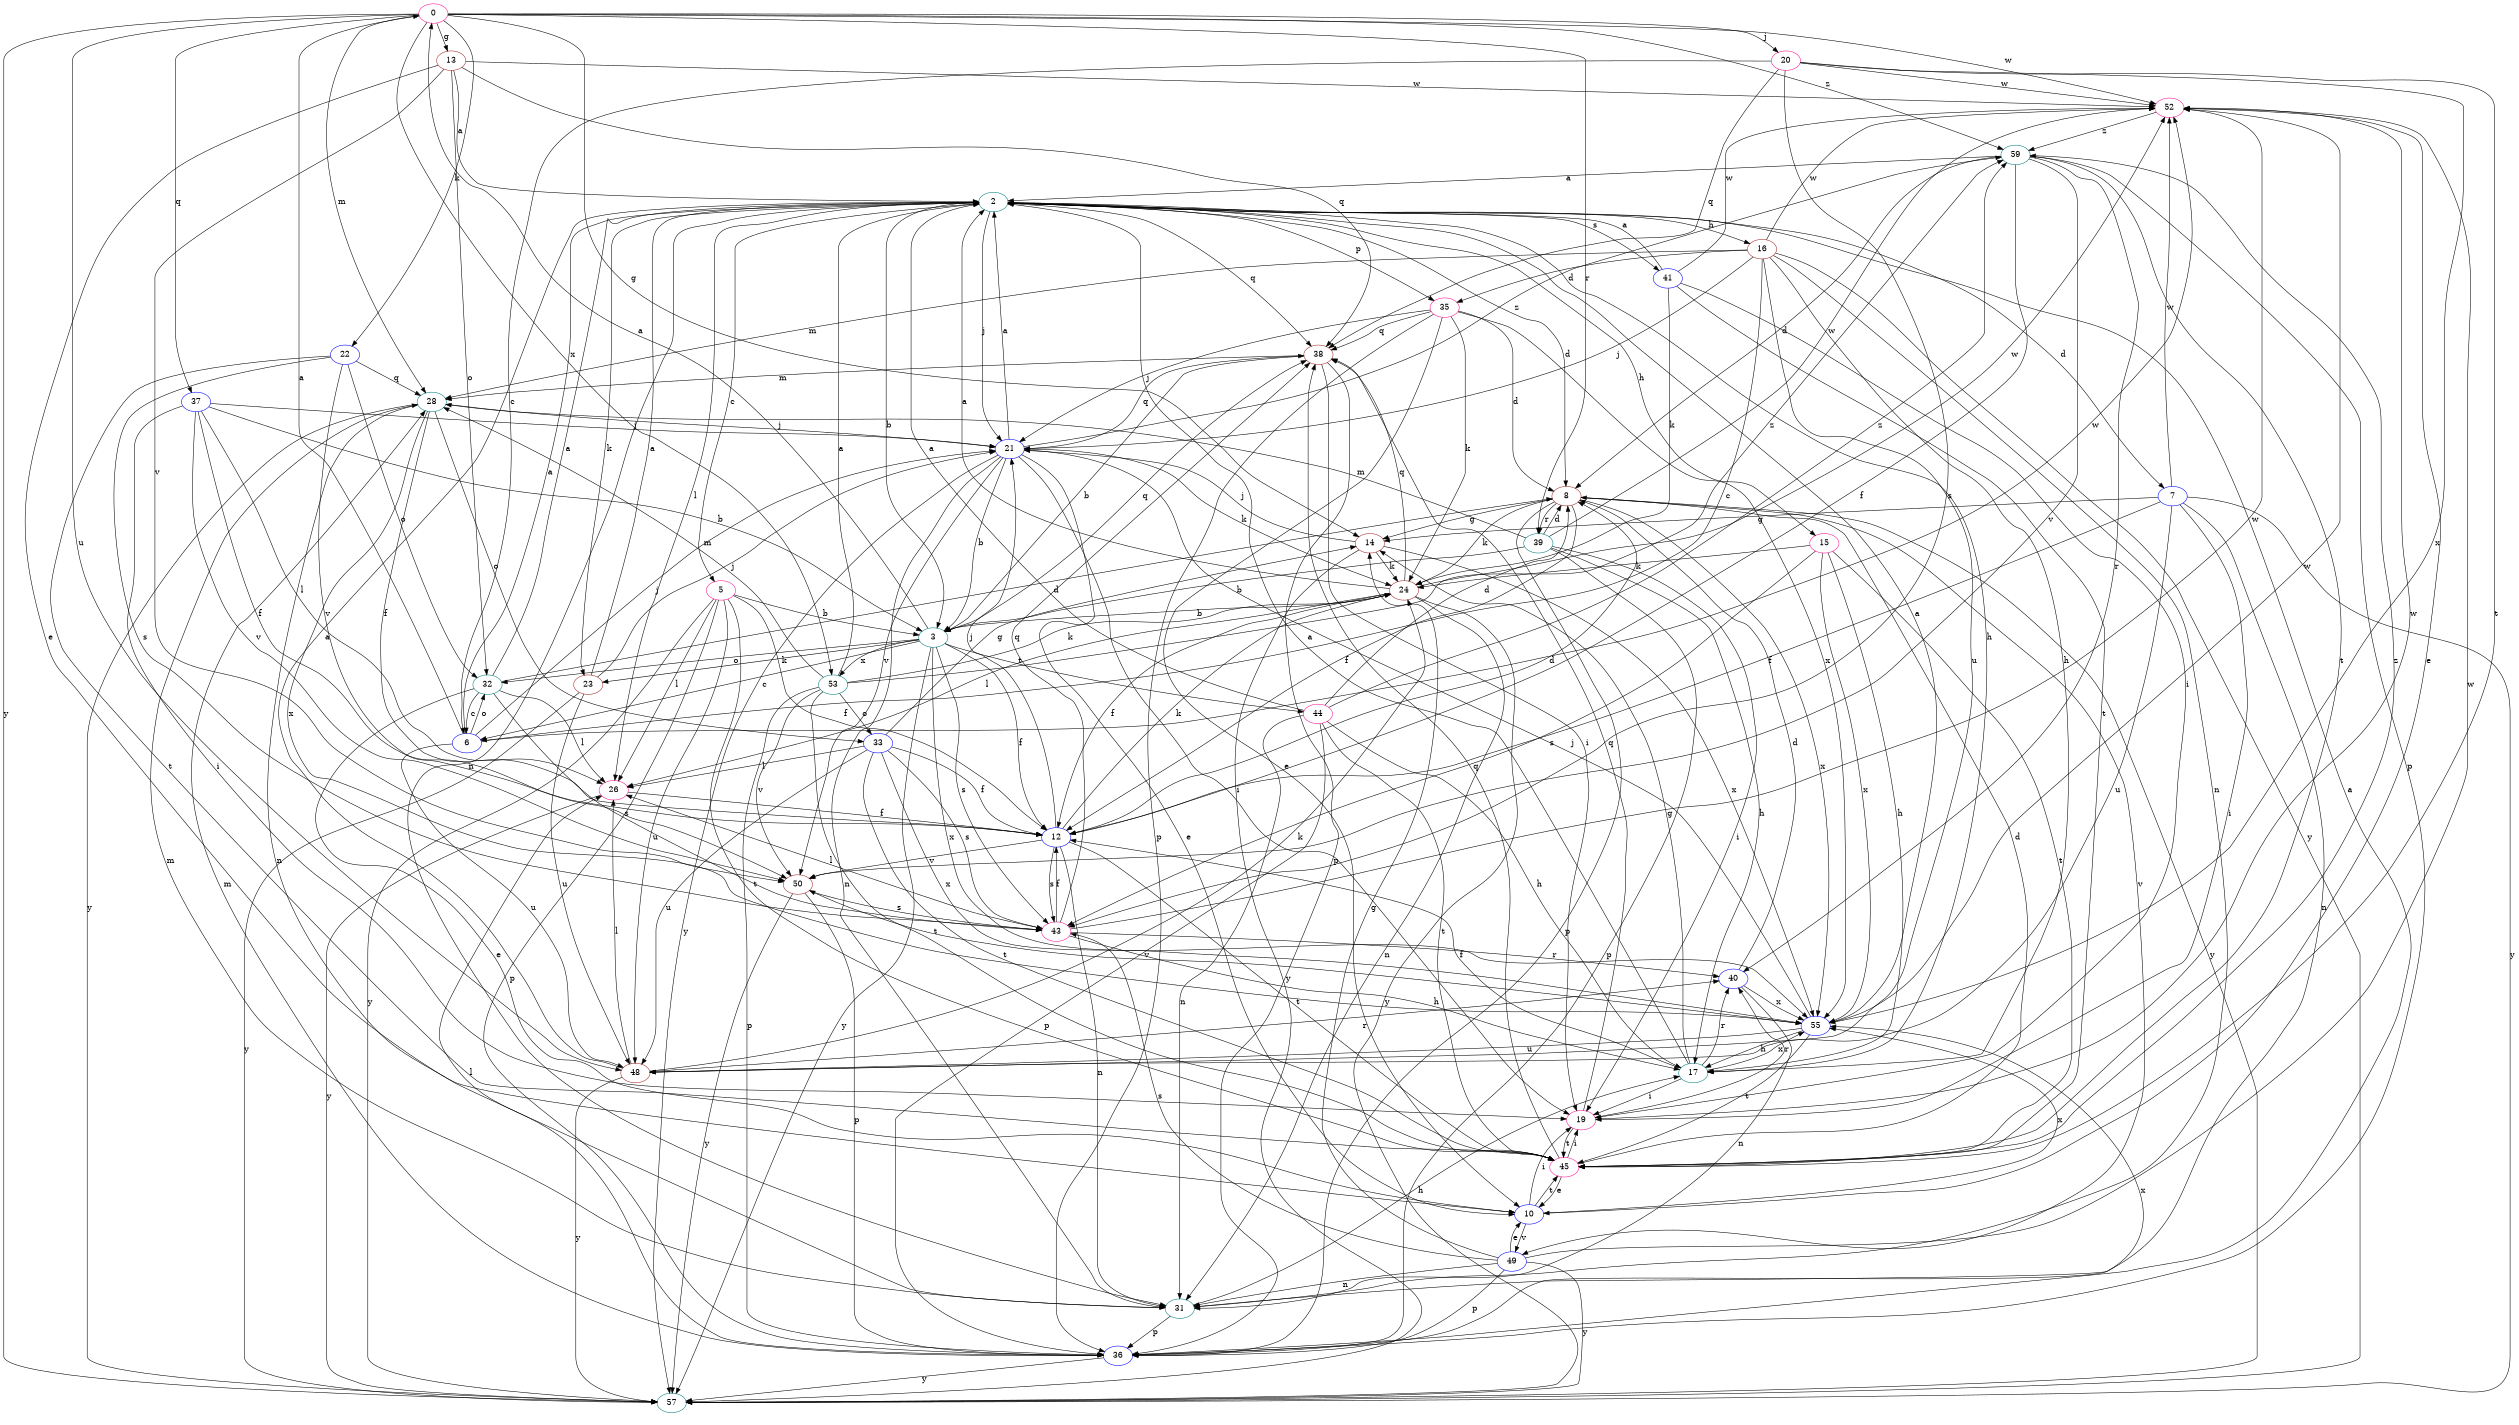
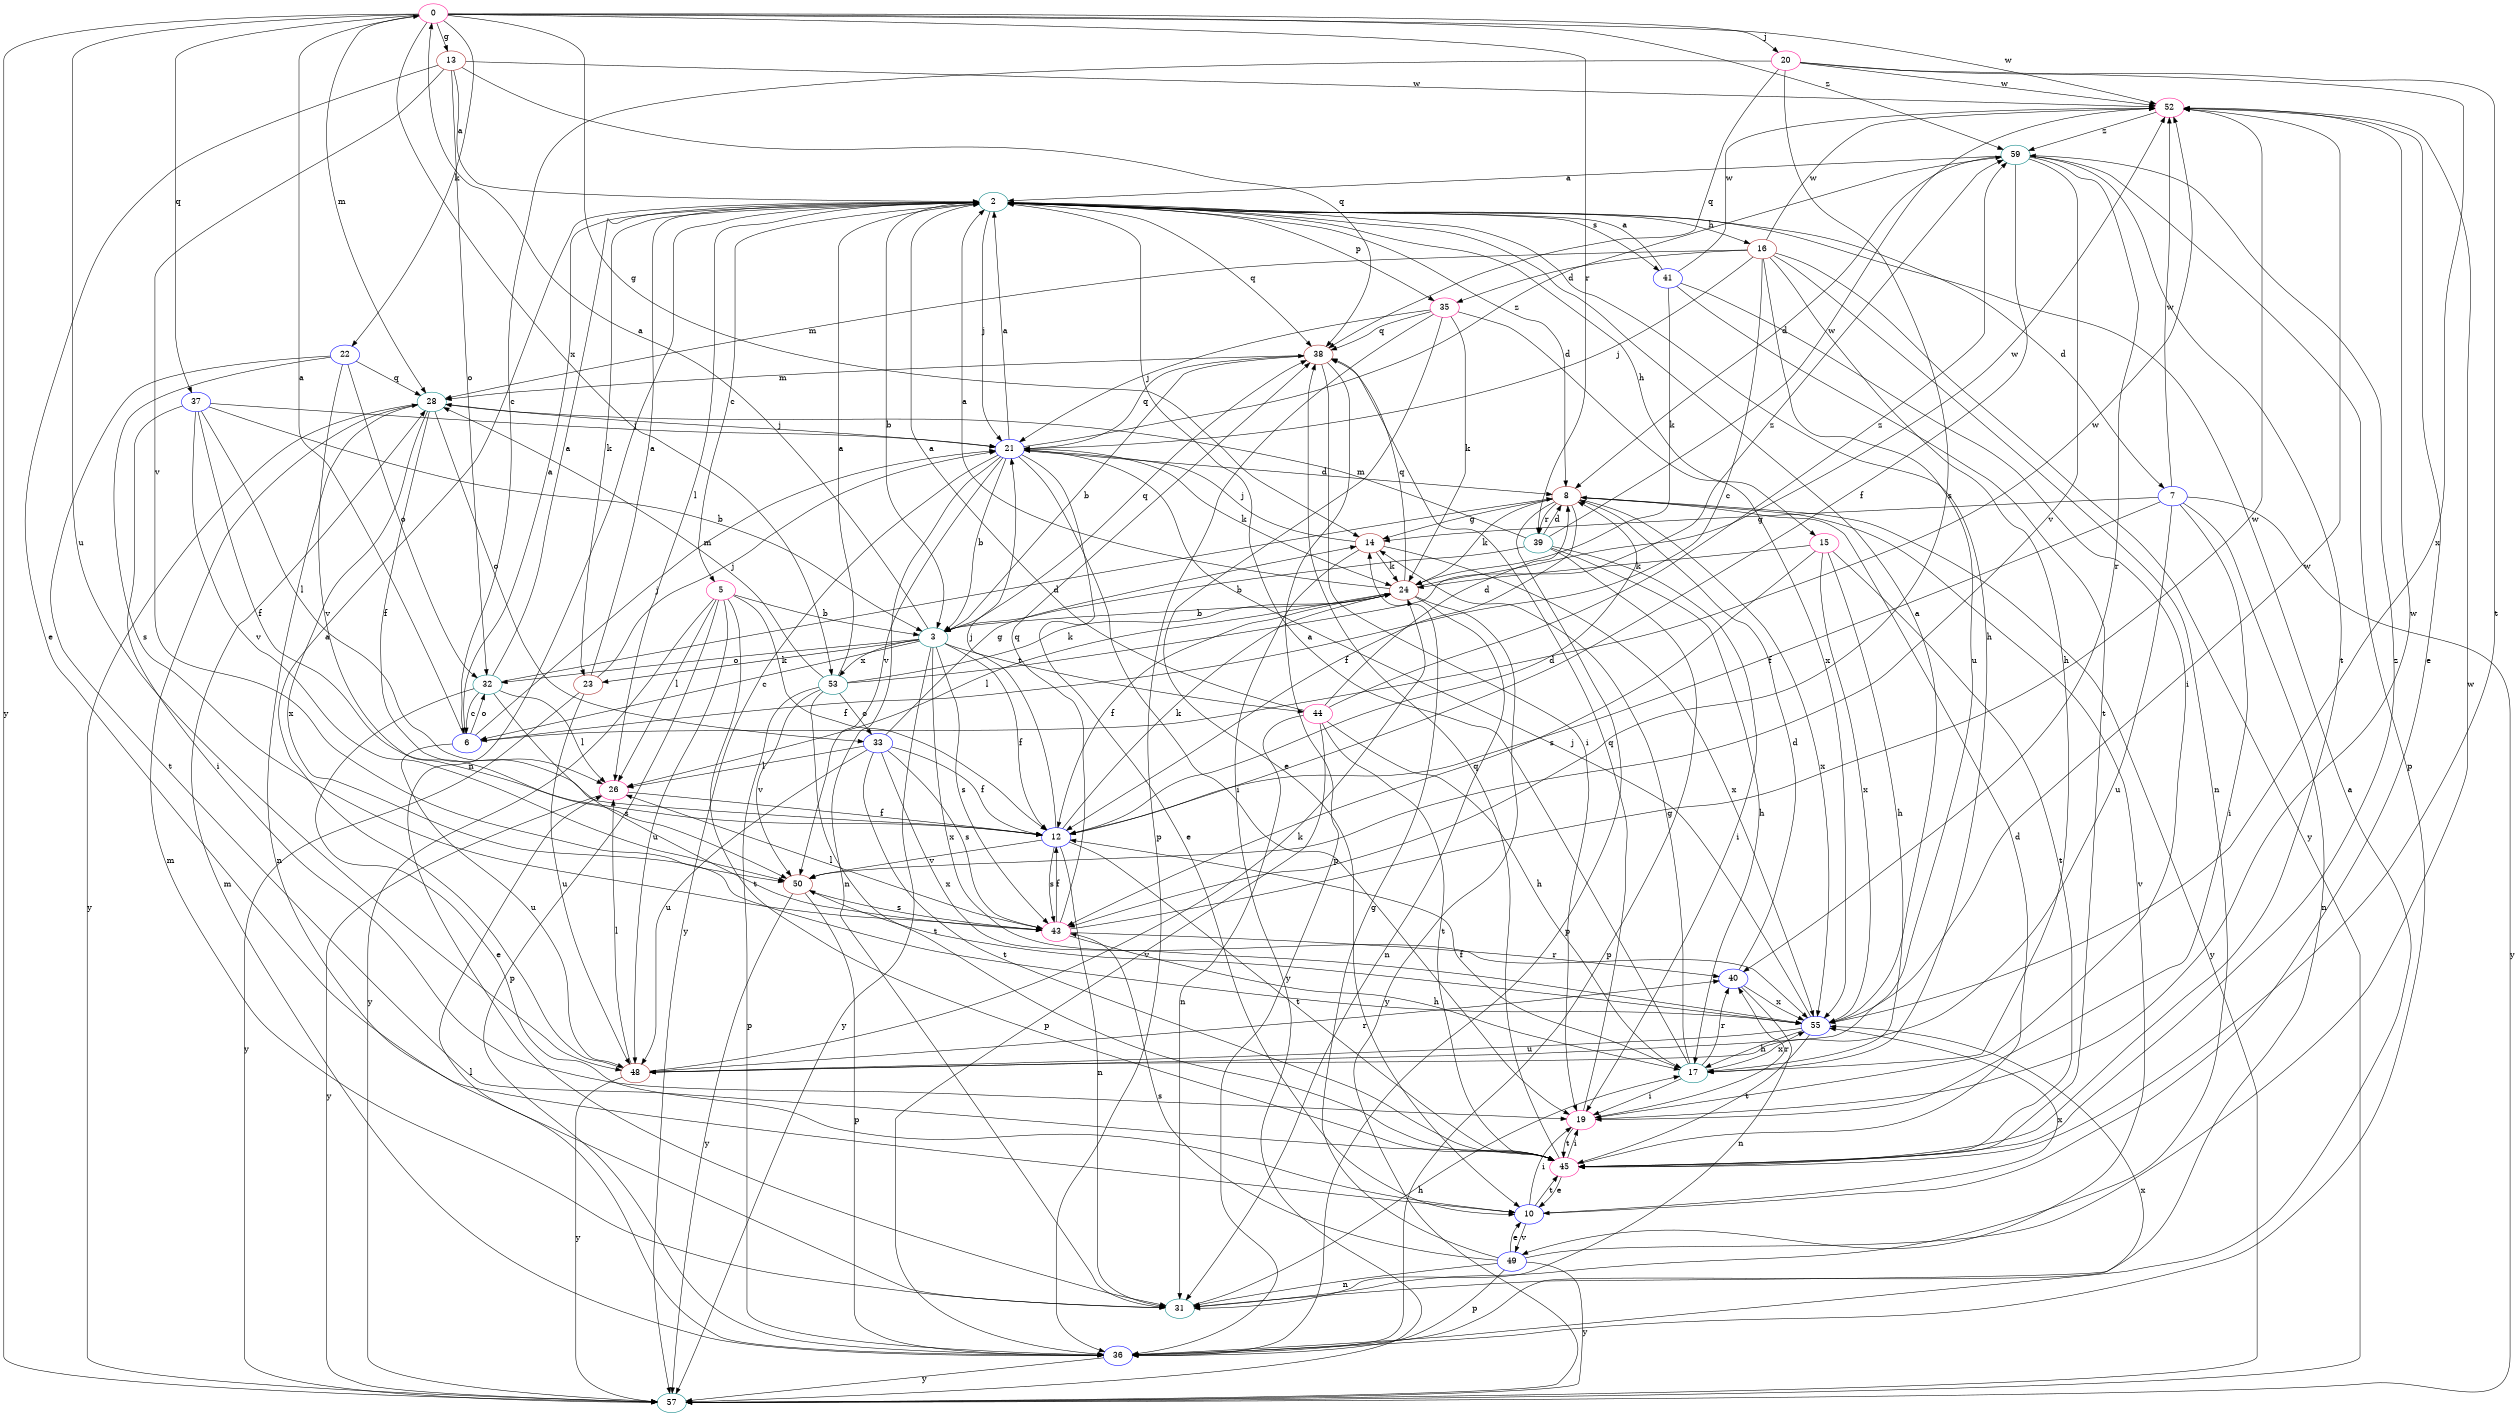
edge "35" -> "8": now "21" -> "8"
edge "31" -> "36": removed, label "p"
